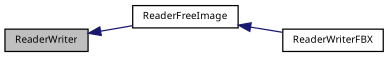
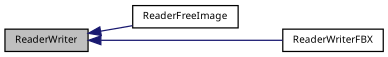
edge "ReaderWriterFBX" -> "ReaderFreeImage": now "ReaderWriterFBX" -> "ReaderWriter"
